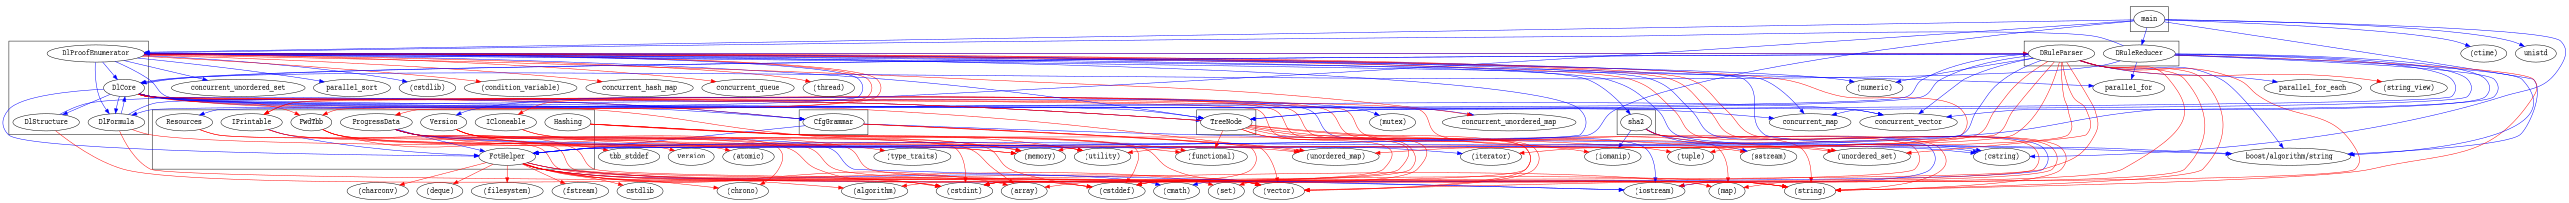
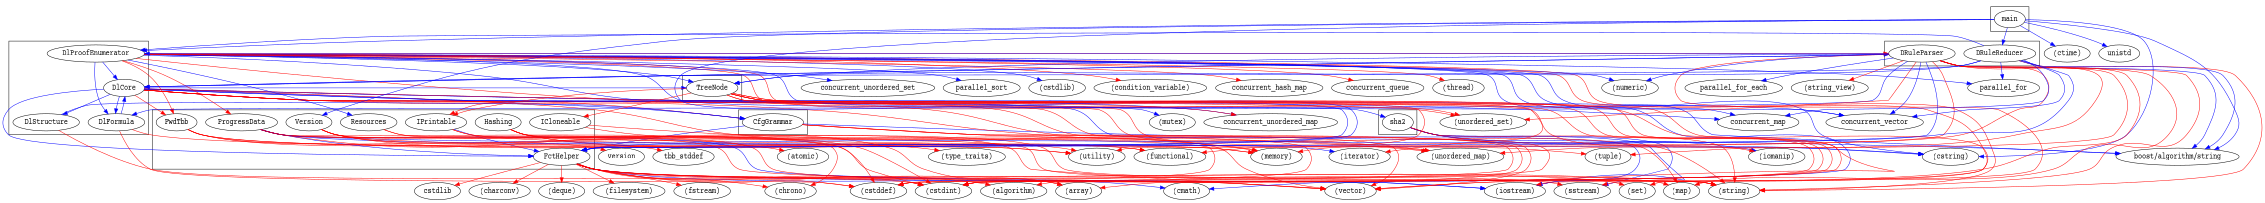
edge "DlFormula" -> "TreeNode": removed
edge "FctHelper" -> "(sstream)": added
edge "DRuleParser" -> "(cstddef)": removed
